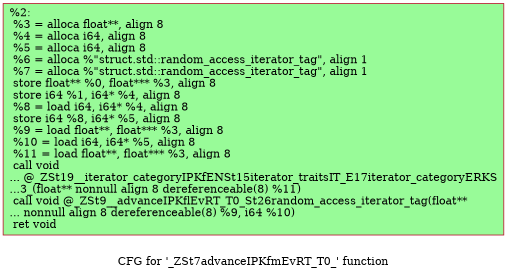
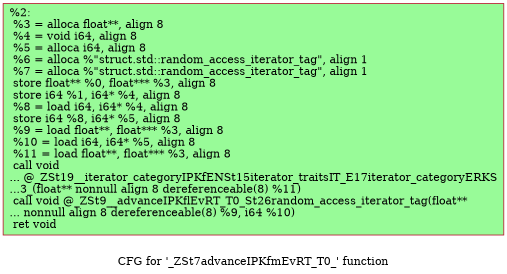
node "%2:": text "%4 = alloca i64, align 8" -> "%4 = void i64, align 8"
